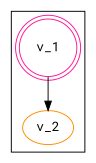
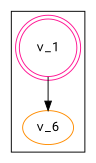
node "v_2": label "v_2" -> "v_6"
